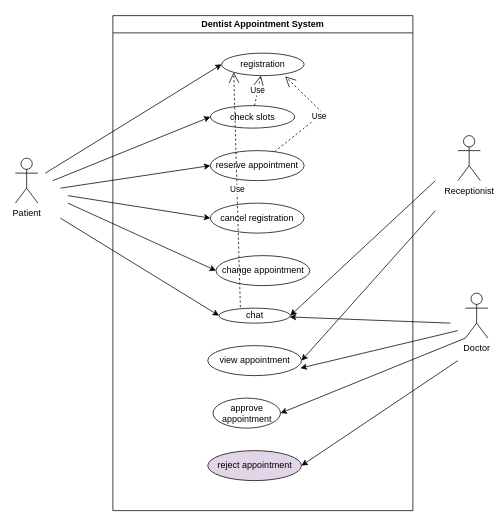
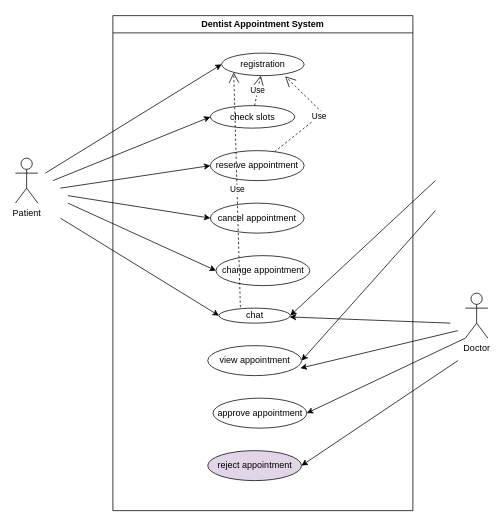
node "Receptionist": removed
node "cancel registration": label "cancel registration" -> "cancel appointment"
node "approve appointment": size 68x30 -> 94x30
